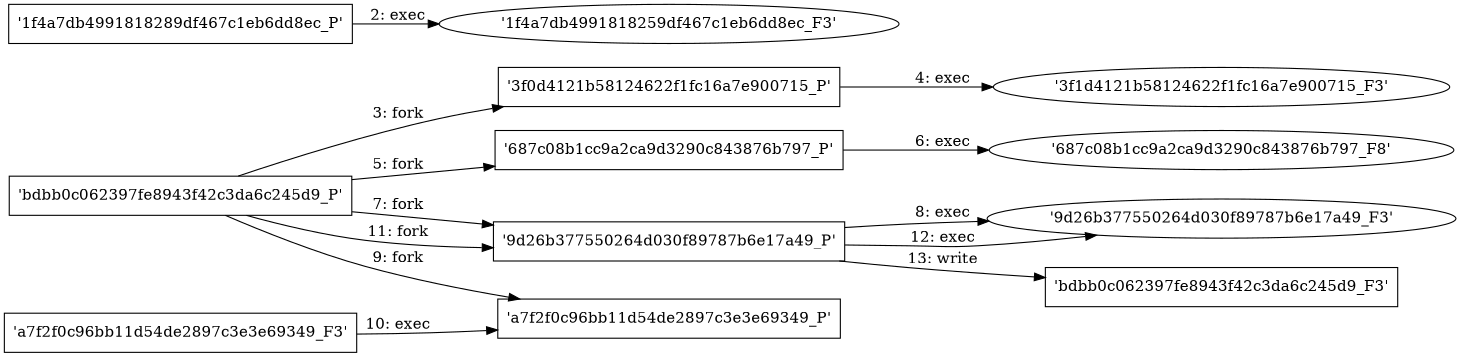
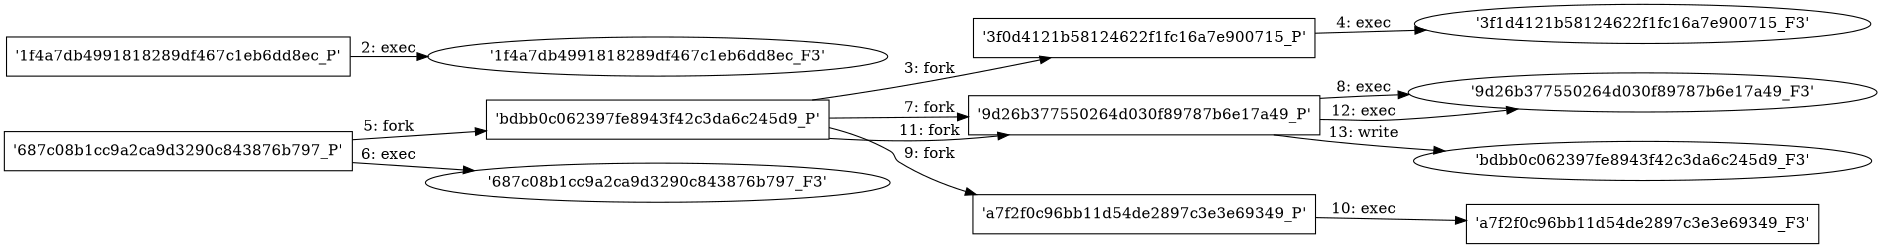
node "'1f4a7db4991818259df467c1eb6dd8ec_F3'": label "'1f4a7db4991818259df467c1eb6dd8ec_F3'" -> "'1f4a7db4991818289df467c1eb6dd8ec_F3'"
node "'687c08b1cc9a2ca9d3290c843876b797_F8'": label "'687c08b1cc9a2ca9d3290c843876b797_F8'" -> "'687c08b1cc9a2ca9d3290c843876b797_F3'"
edge "'bdbb0c062397fe8943f42c3da6c245d9_P'" -> "'687c08b1cc9a2ca9d3290c843876b797_P'": reversed
node "'bdbb0c062397fe8943f42c3da6c245d9_F3'": shape box -> ellipse
edge "'a7f2f0c96bb11d54de2897c3e3e69349_F3'" -> "'a7f2f0c96bb11d54de2897c3e3e69349_P'": reversed
